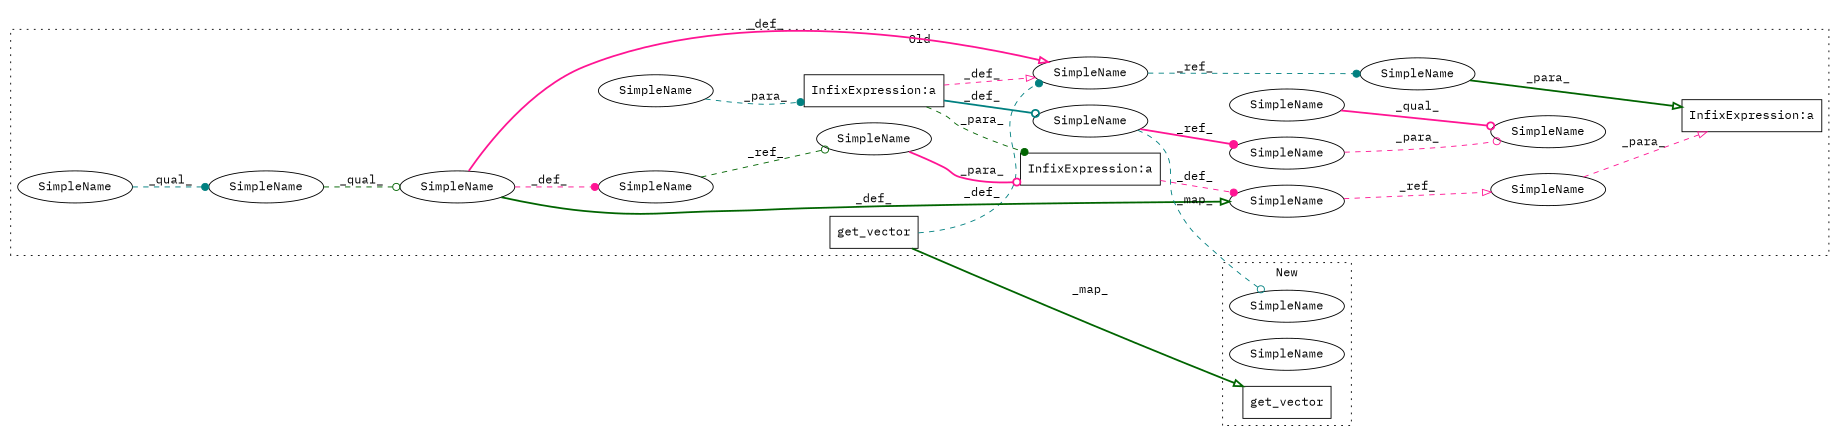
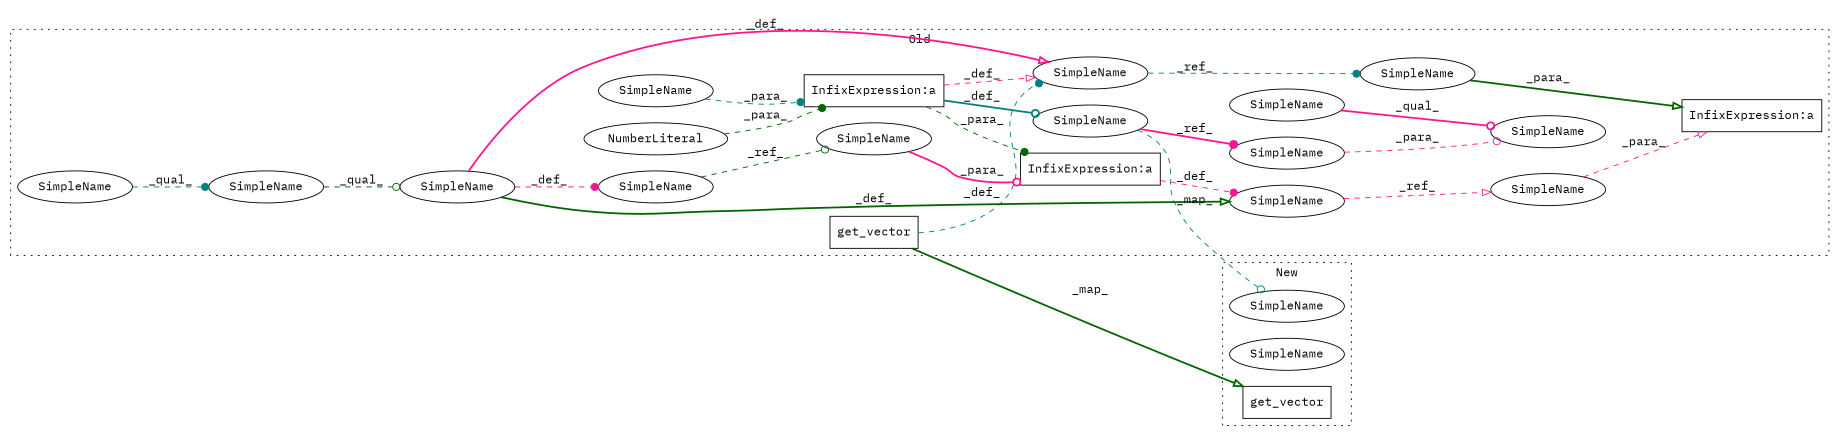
node "NumberLiteral": added
